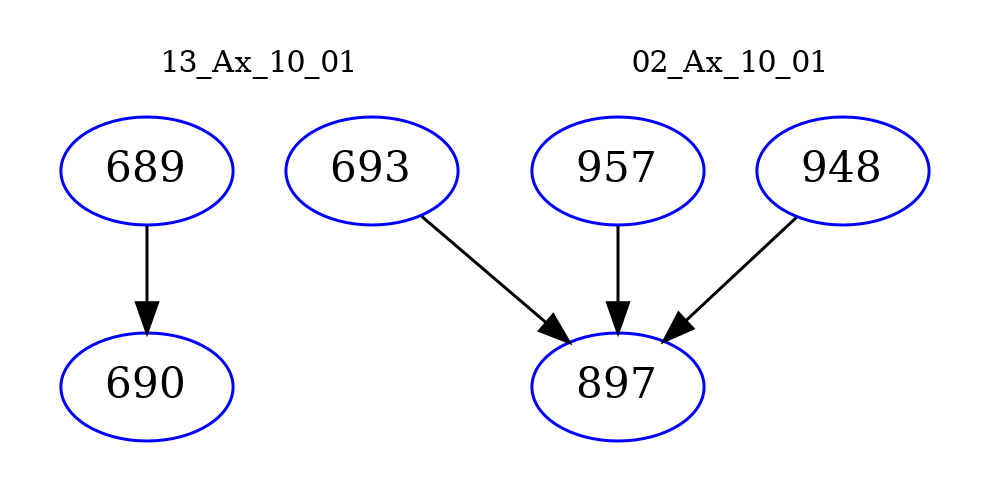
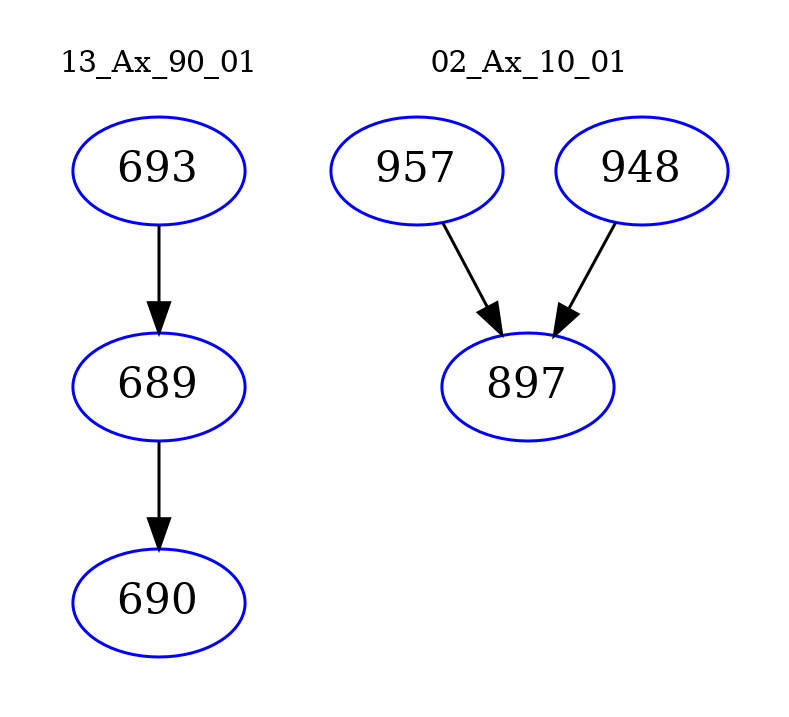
cluster "13_Ax_10_01": label "13_Ax_10_01" -> "13_Ax_90_01"
edge "693" -> "897": now "693" -> "689"
